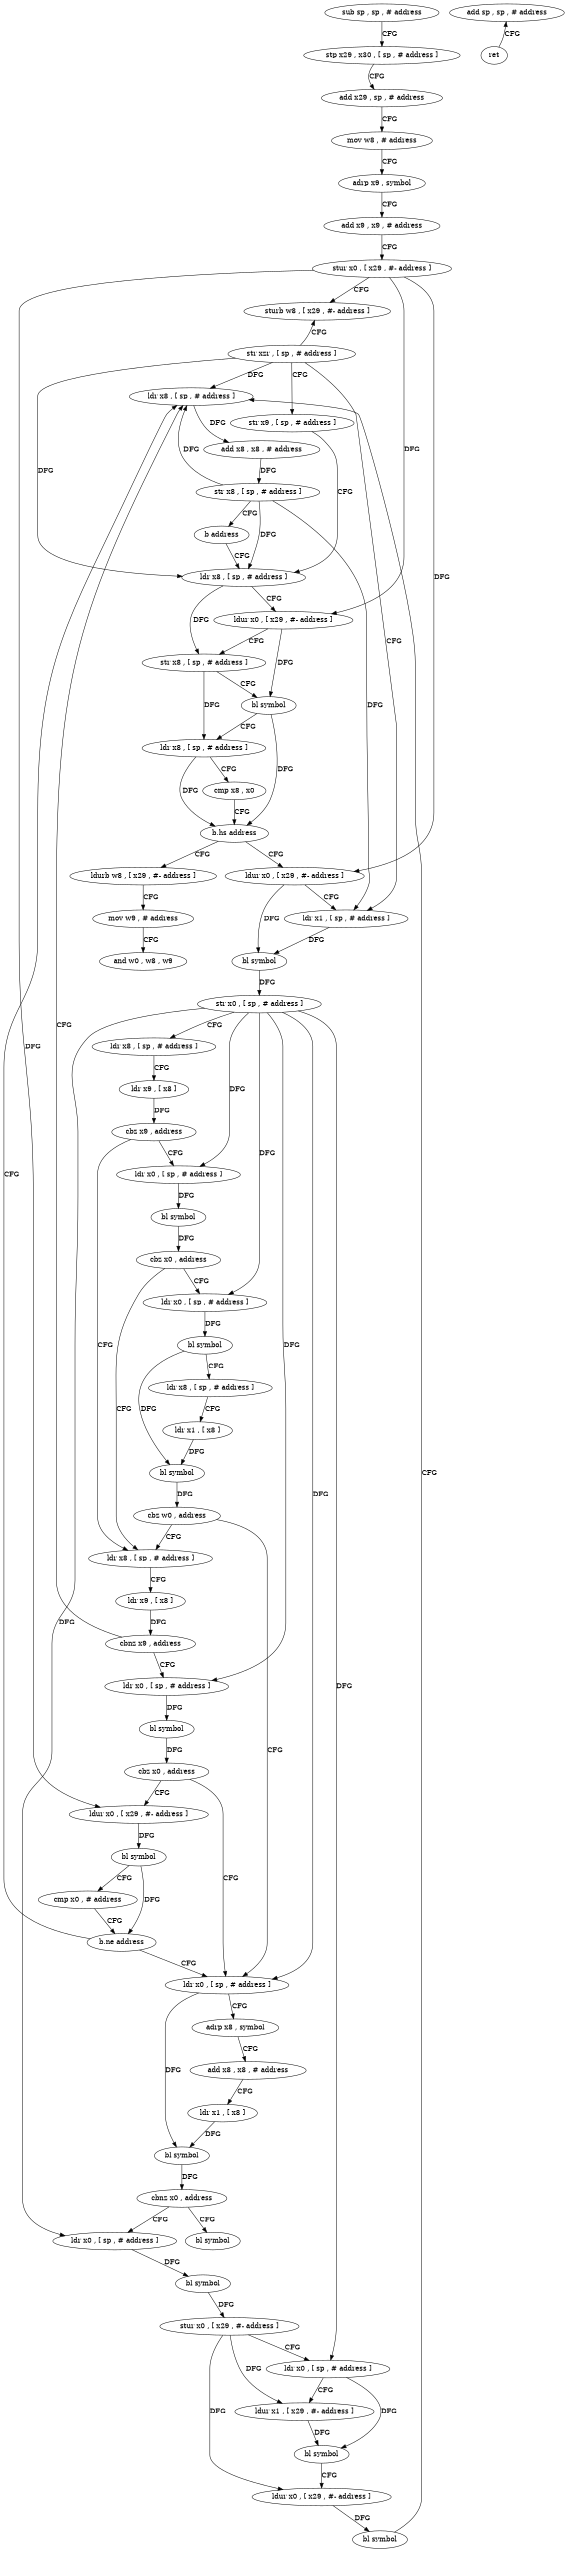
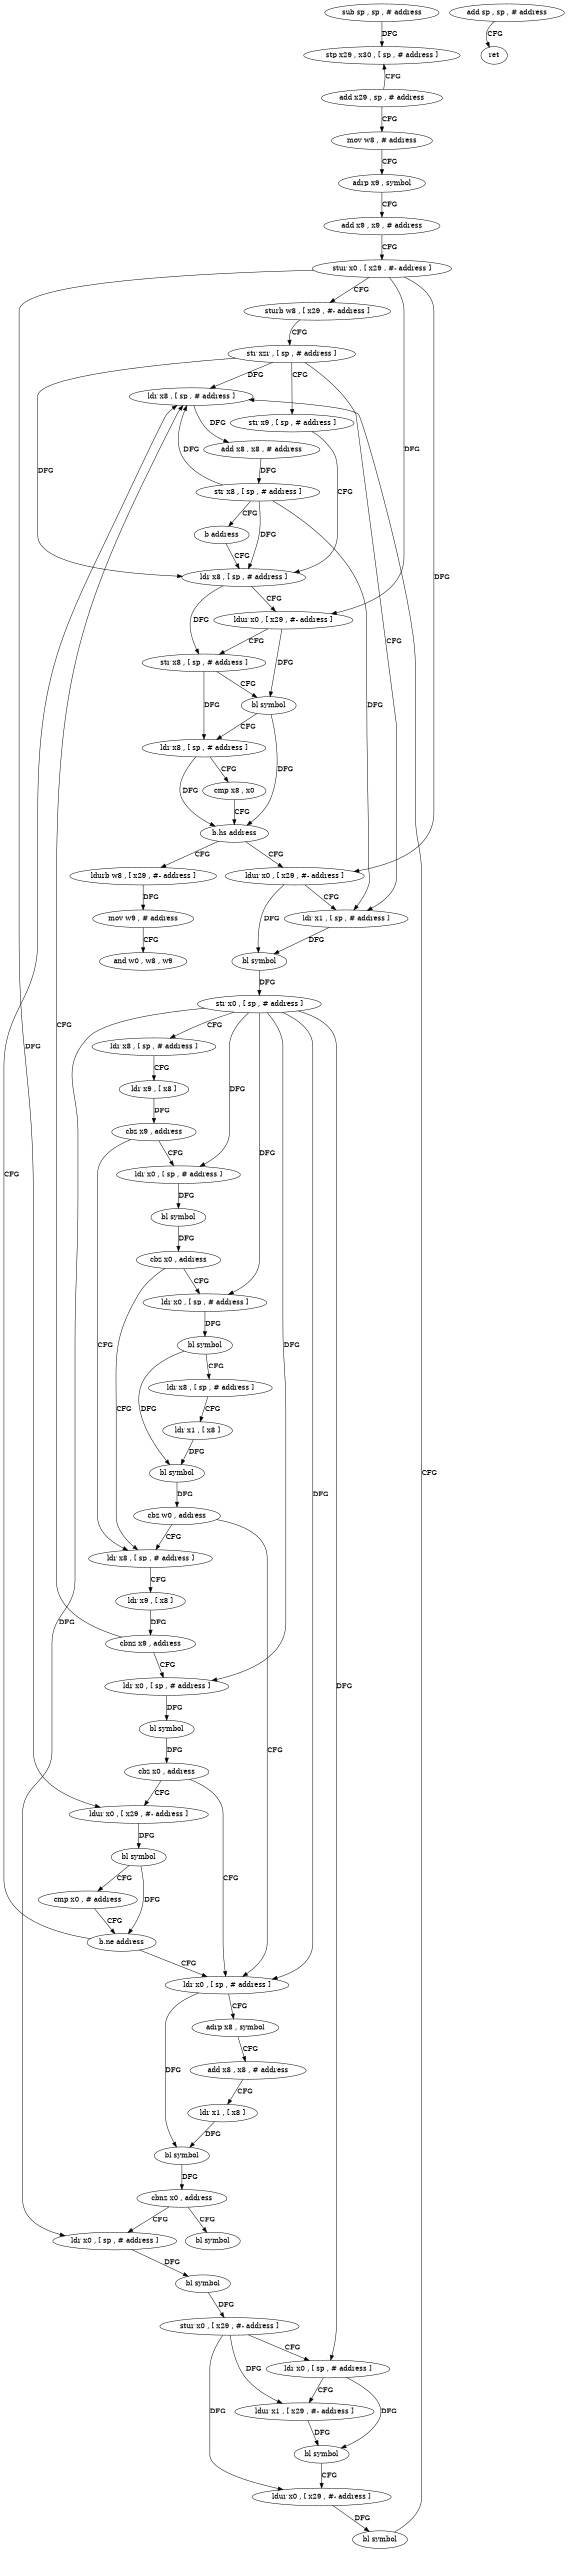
edge "sub sp , sp , # address" -> "stp x29 , x30 , [ sp , # address ]": label "CFG" -> "DFG"
edge "ret" -> "add sp , sp , # address": reversed
edge "stp x29 , x30 , [ sp , # address ]" -> "add x29 , sp , # address": reversed
edge "str xzr , [ sp , # address ]" -> "sturb w8 , [ x29 , #- address ]": reversed
edge "ldurb w8 , [ x29 , #- address ]" -> "mov w9 , # address": label "CFG" -> "DFG"
